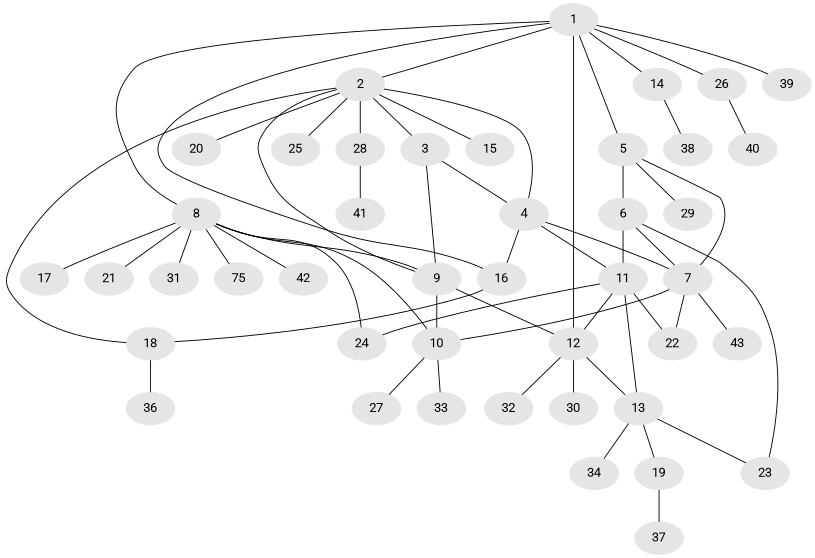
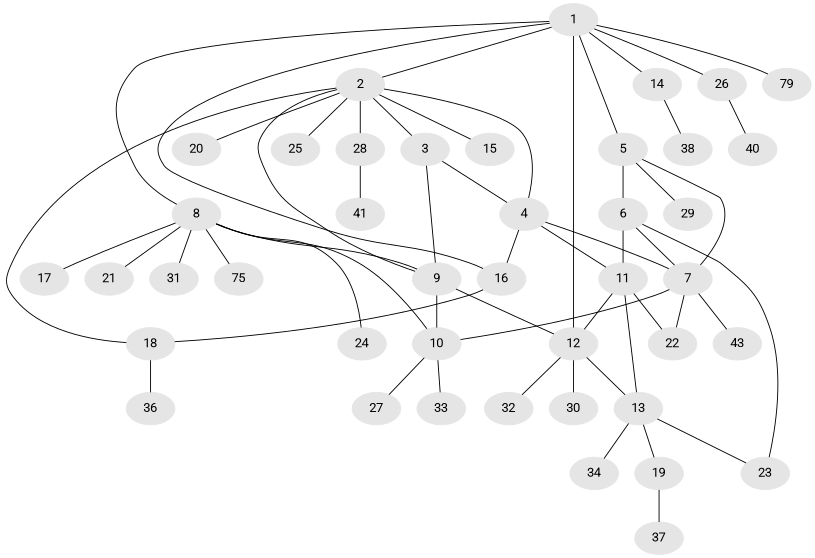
node "39": label "39" -> "79"
node "42": removed
edge "11" -- "24": removed
